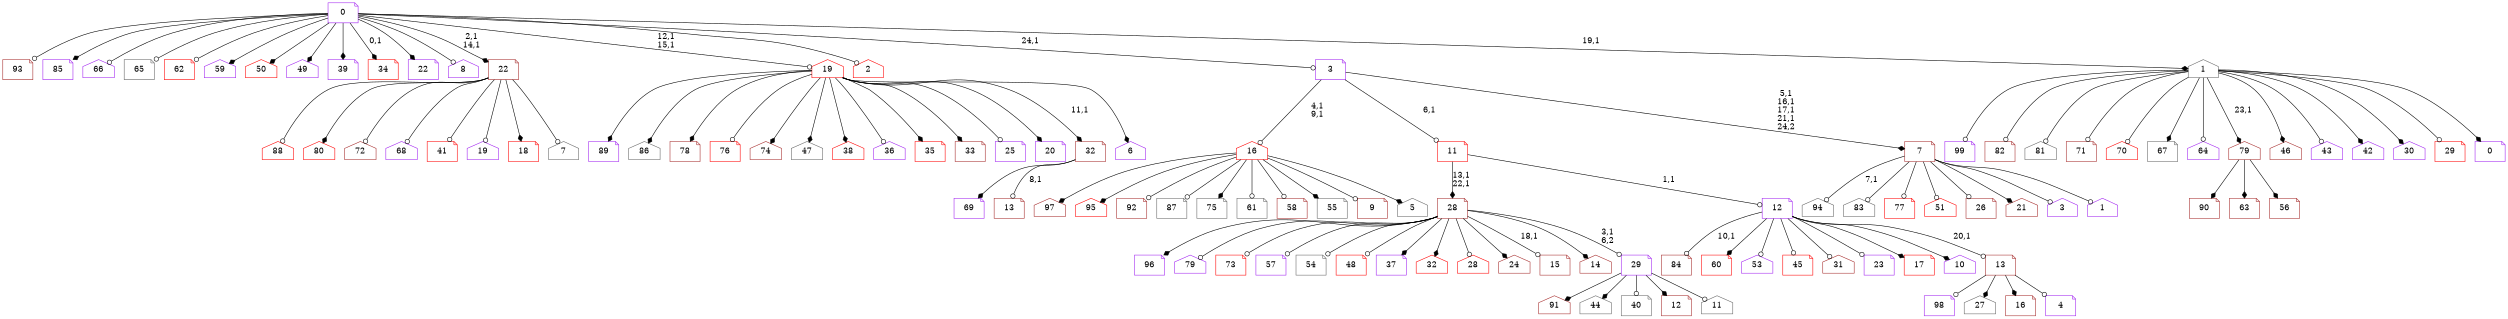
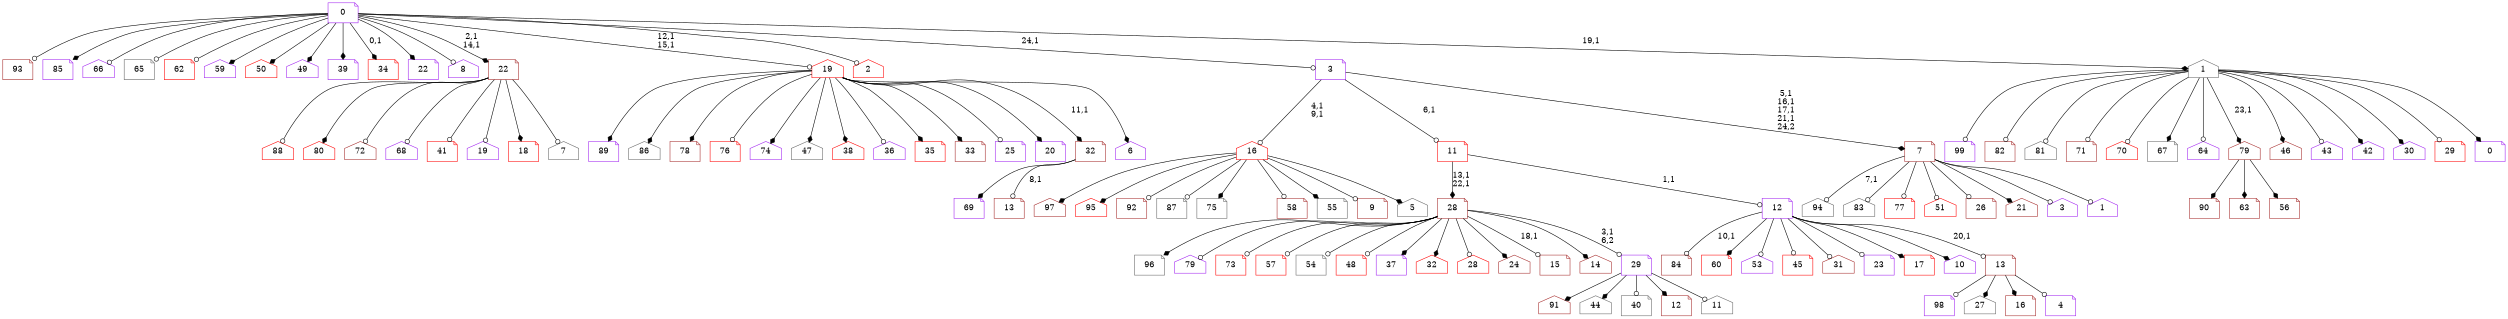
node "74": color brown -> purple
node "61": removed
node "96": color purple -> gray40
node "57": color purple -> red
